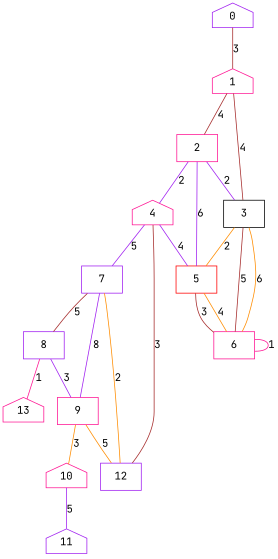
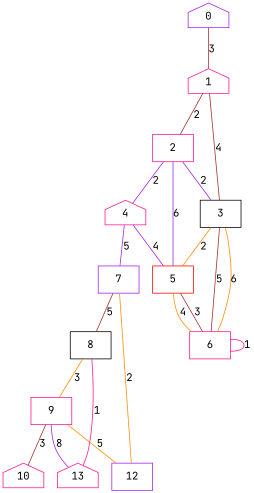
edge "1" -- "2": label "4" -> "2"
node "8": color purple -> black
edge "7" -- "9": now "13" -- "9"
edge "4" -- "12": removed, label "3"
edge "8" -- "9": color purple -> darkorange
edge "9" -- "10": color darkorange -> brown
node "11": removed
